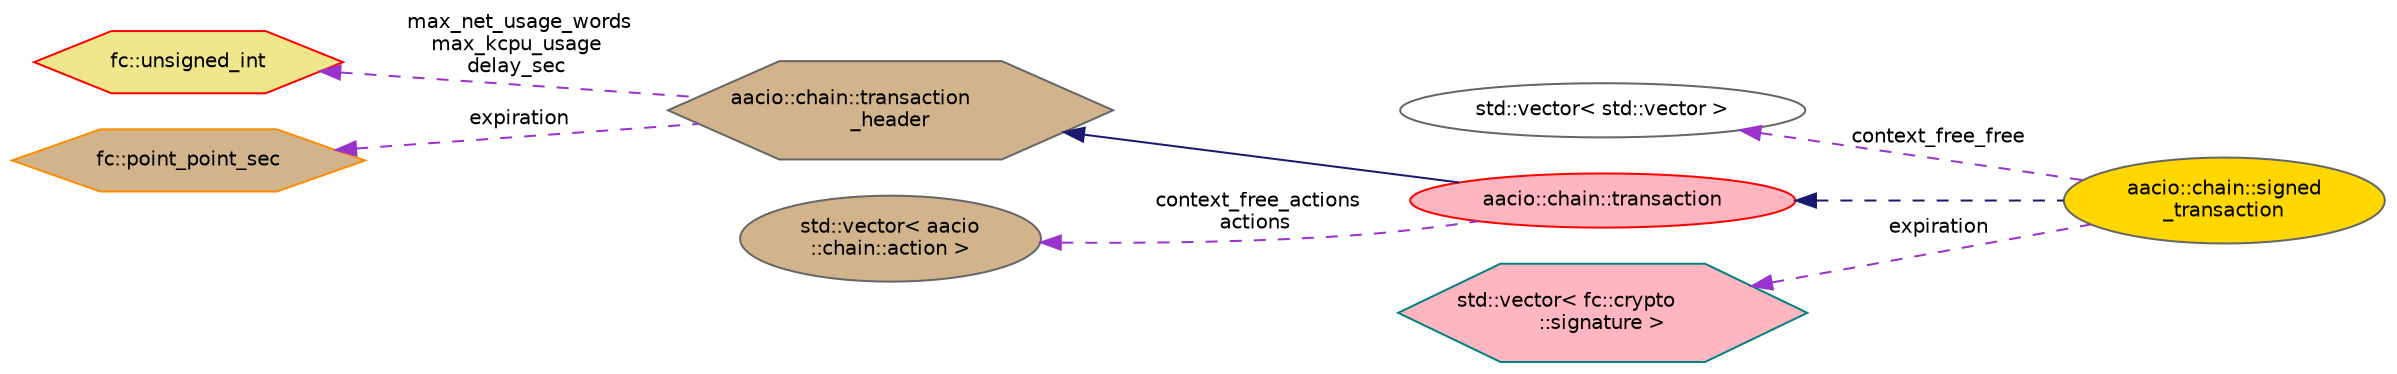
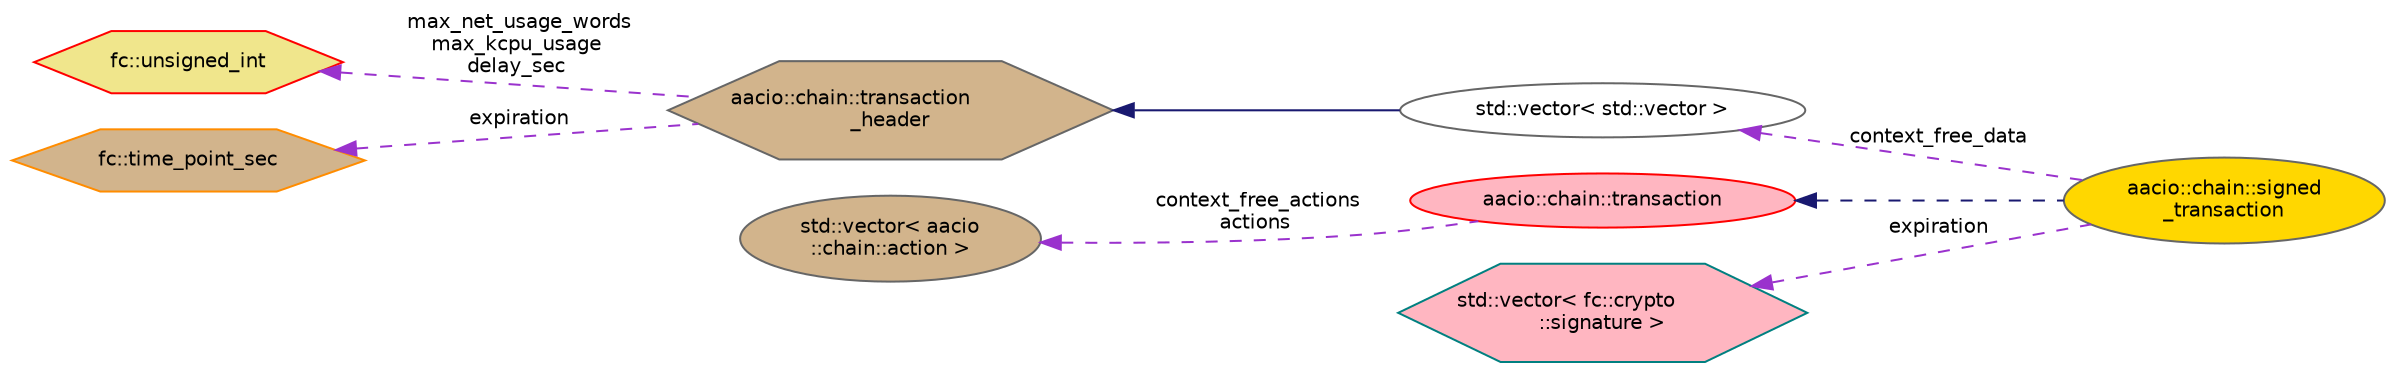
edge "aacio::chain::signed _transaction" -> "std::vector< std::vector >": label " context_free_free" -> " context_free_data"
edge "aacio::chain::transaction" -> "aacio::chain::transaction _header": now "std::vector< std::vector >" -> "aacio::chain::transaction _header"
node "fc::point_point_sec": label "fc::point_point_sec" -> "fc::time_point_sec"
